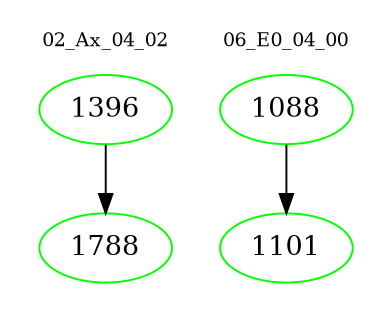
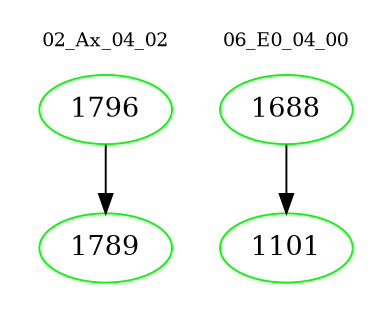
node "1396": label "1396" -> "1796"
node "1088": label "1088" -> "1688"
node "1788": label "1788" -> "1789"
